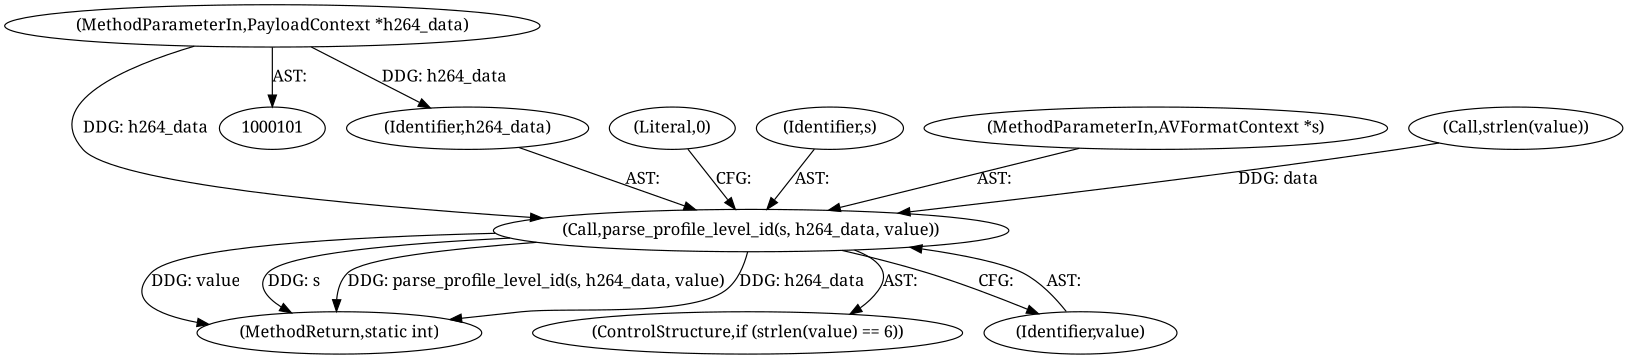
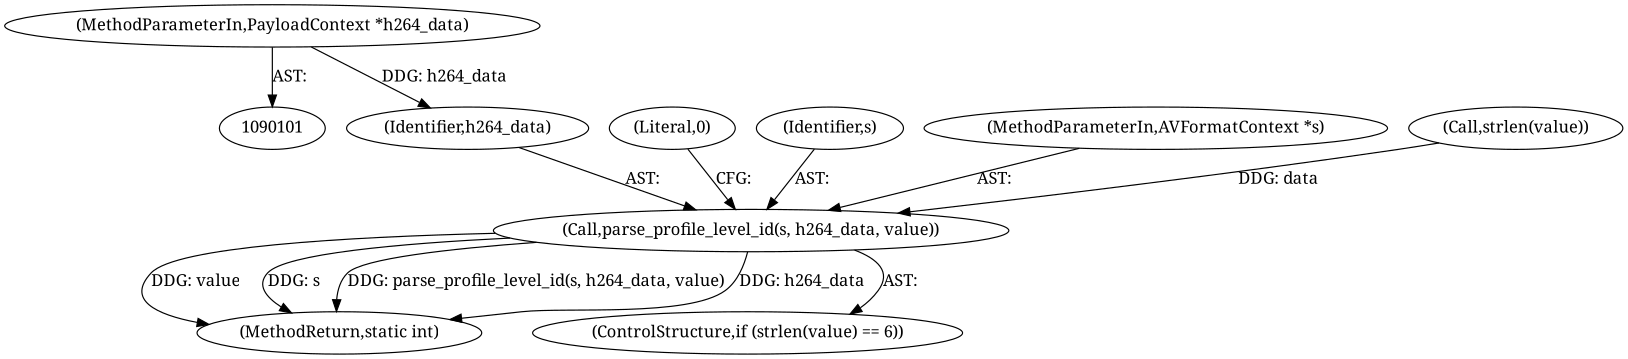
node "1000101": label "1000101" -> "1090101"
edge "(MethodParameterIn,PayloadContext *h264_data)" -> "(Call,parse_profile_level_id(s, h264_data, value))": removed, label "DDG: h264_data"
node "(Identifier,value)": removed
